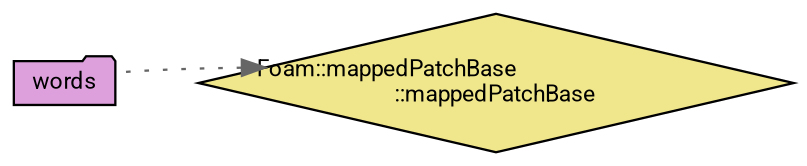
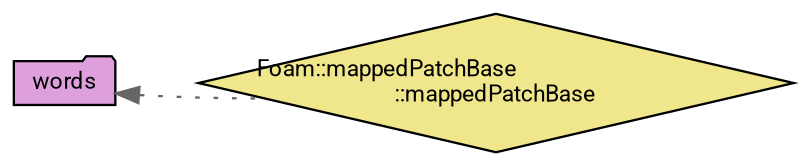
edge "words" -> "Foam::mappedPatchBase ::mappedPatchBase": reversed
